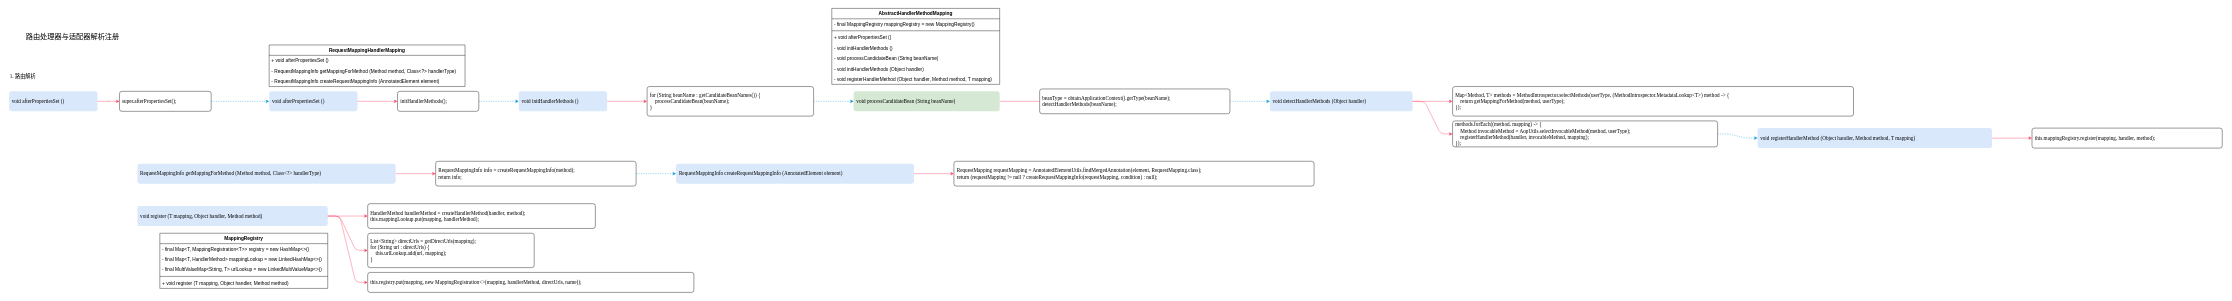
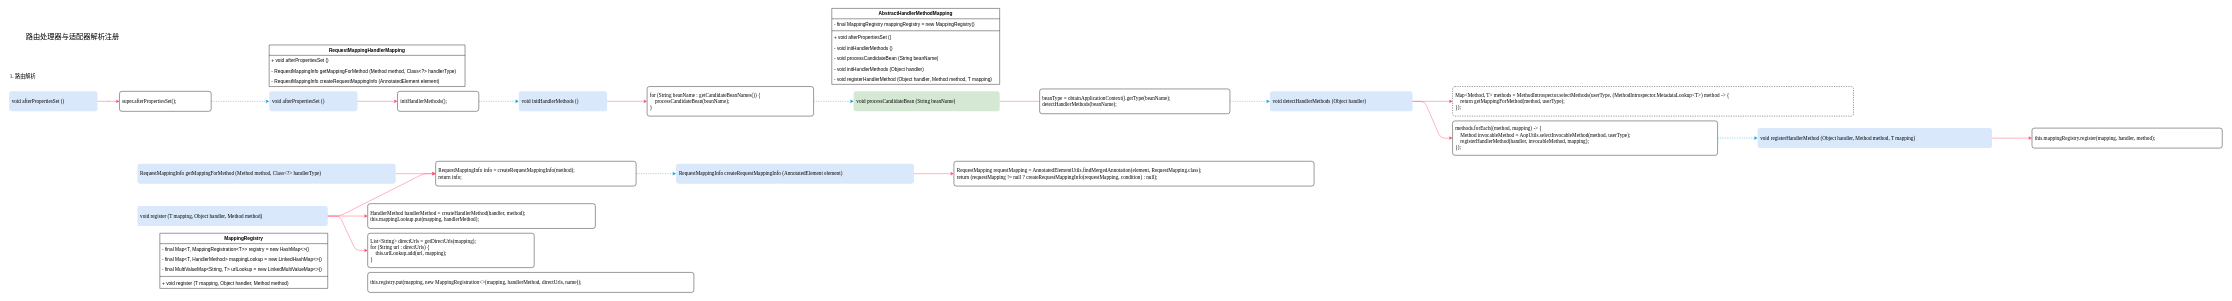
node "Map<Method, T> methods = MethodIntrospector.selectMethods(userType, (MethodIntrospector.MetadataLookup<T>) method -> { return getMappingForMethod(method, userType); });": style solid -> dashed
node "methods.forEach((method, mapping) -> { Method invocableMethod = AopUtils.selectInvocableMethod(method, userType); registerHandlerMethod(handler, invocableMethod, mapping); });": size 265x26 -> 265x34
edge "void register (T mapping, Object handler, Method method)" -> "this.registry.put(mapping, new MappingRegistration<>(mapping, handlerMethod, directUrls, name));": now "void register (T mapping, Object handler, Method method)" -> "RequestMappingInfo info = createRequestMappingInfo(method); return info;"
